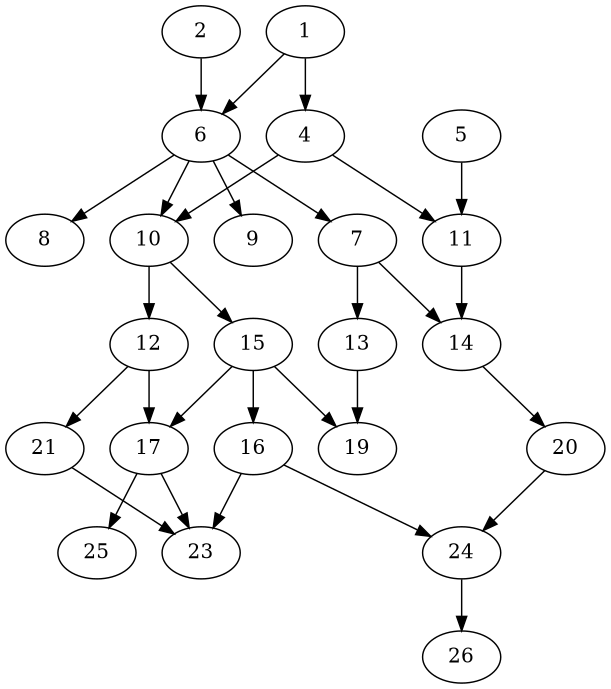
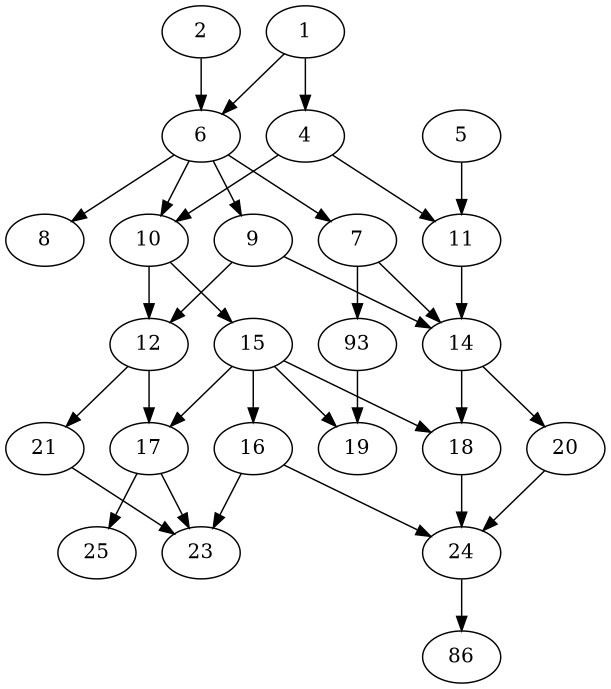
edge "9" -> "12": added
edge "9" -> "14": added
node "13": label "13" -> "93"
node "18": added
node "26": label "26" -> "86"
